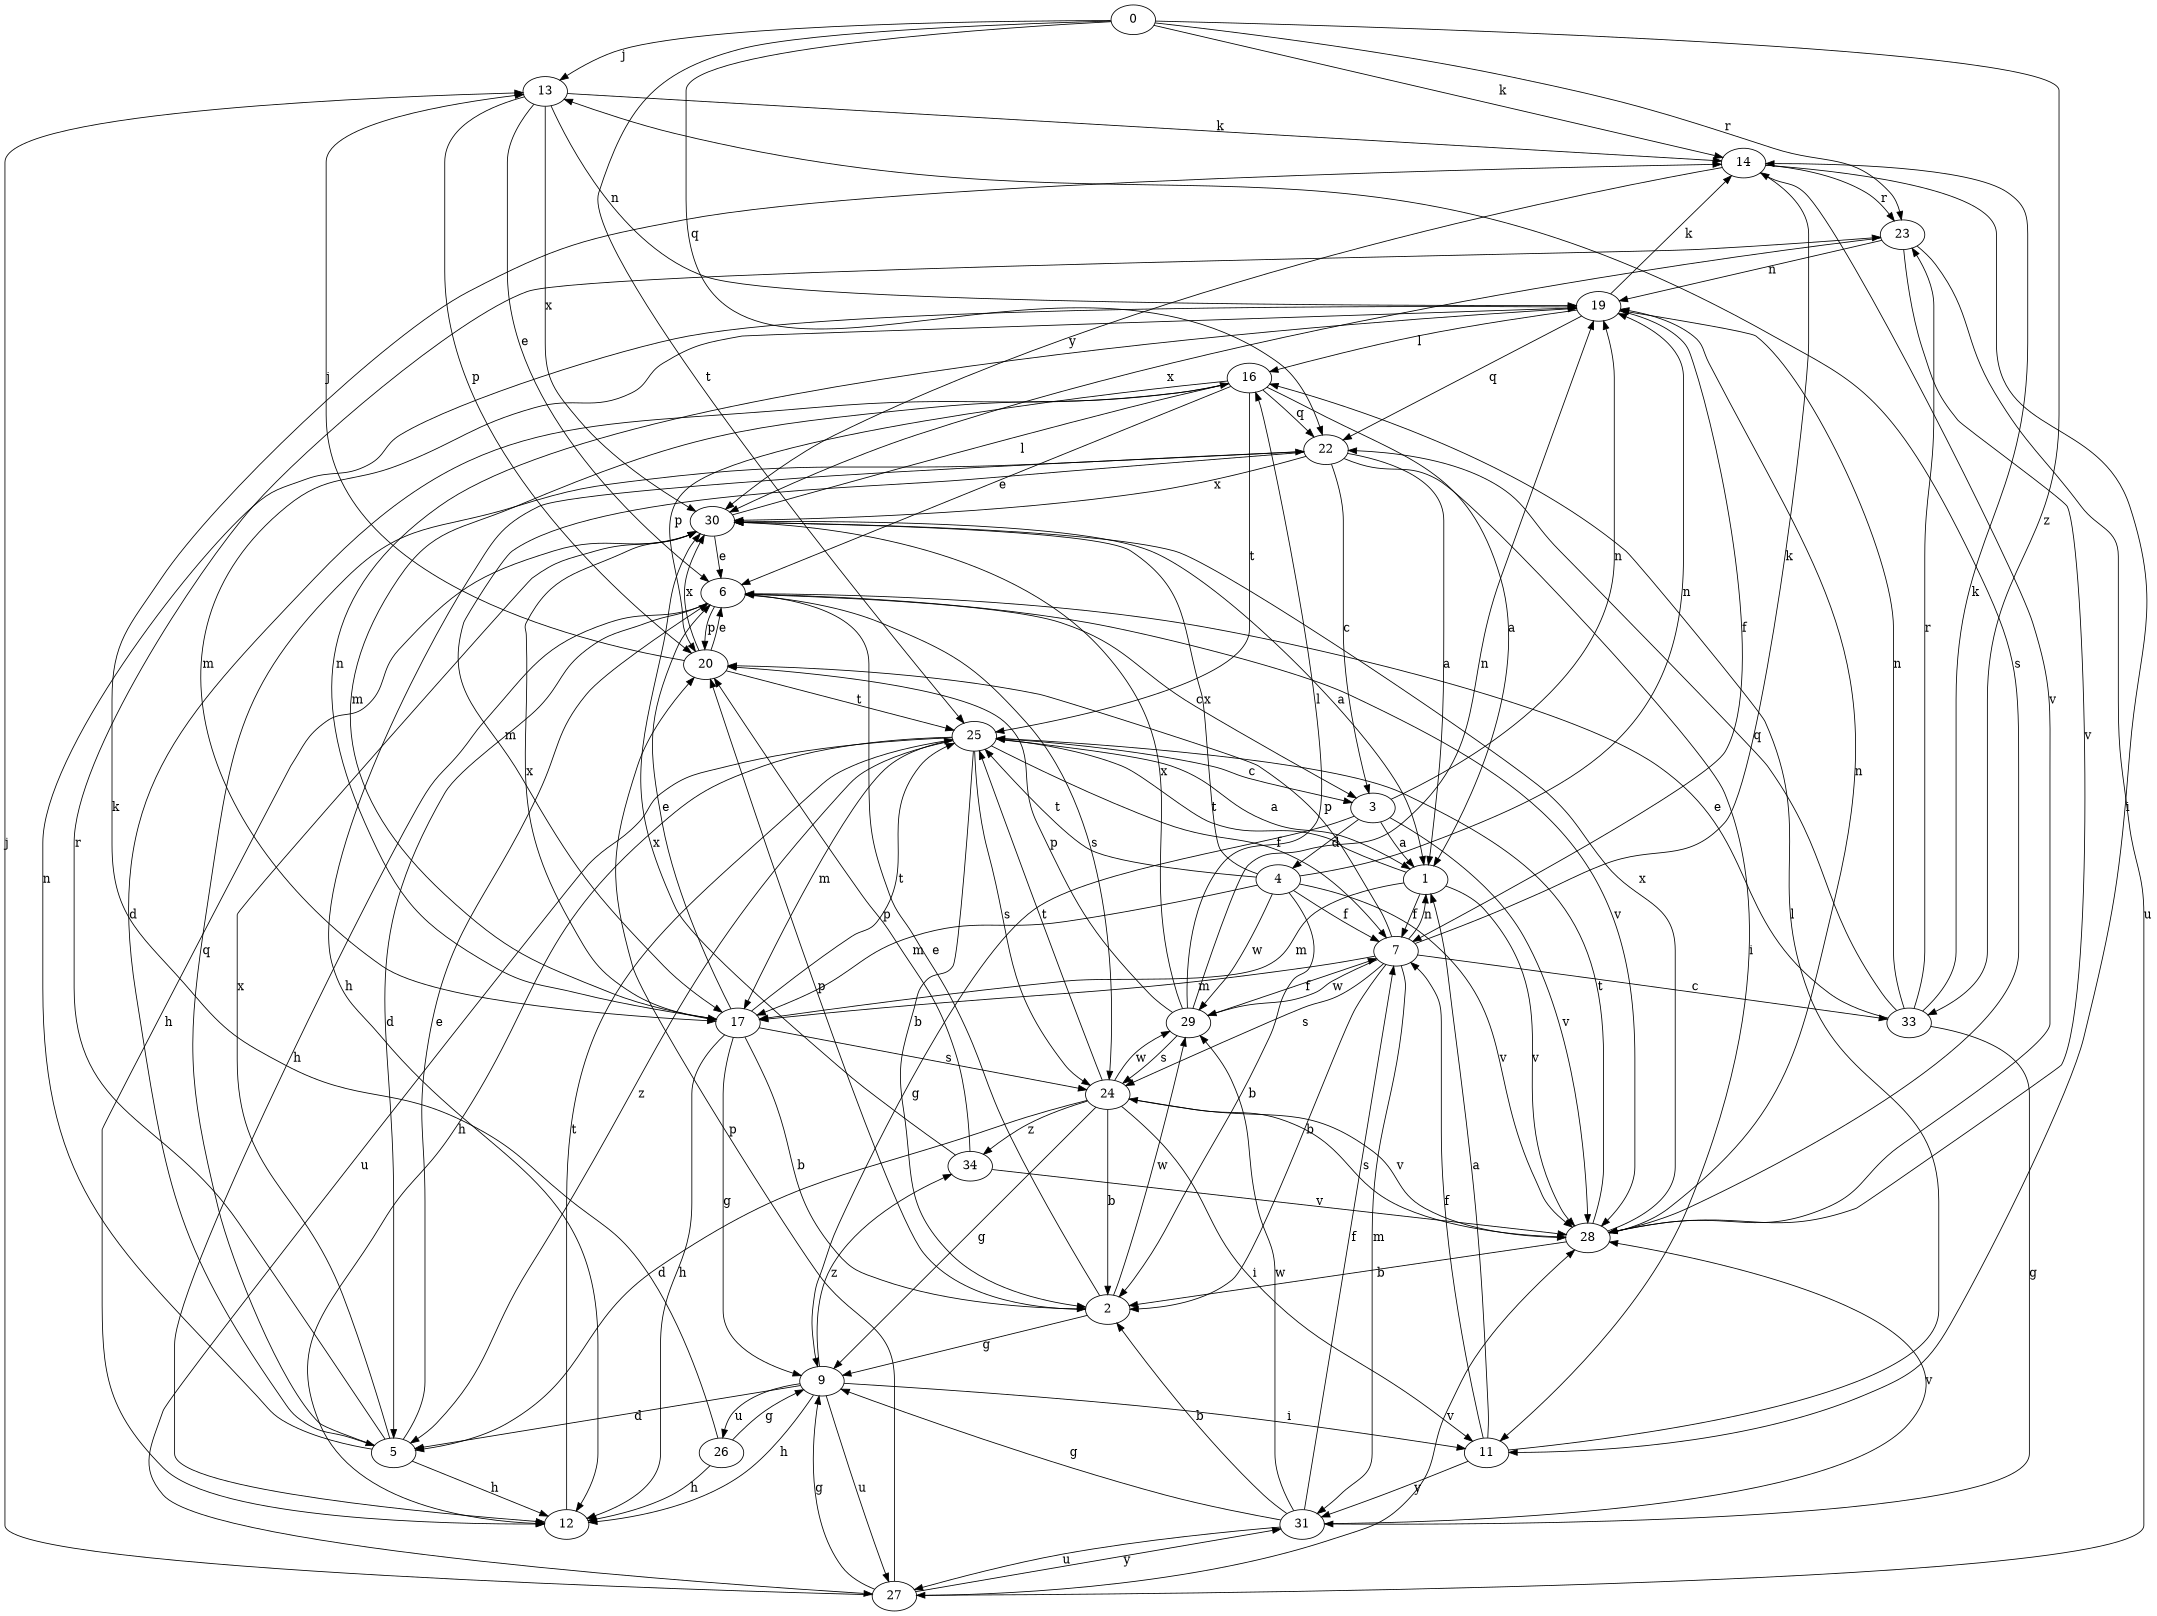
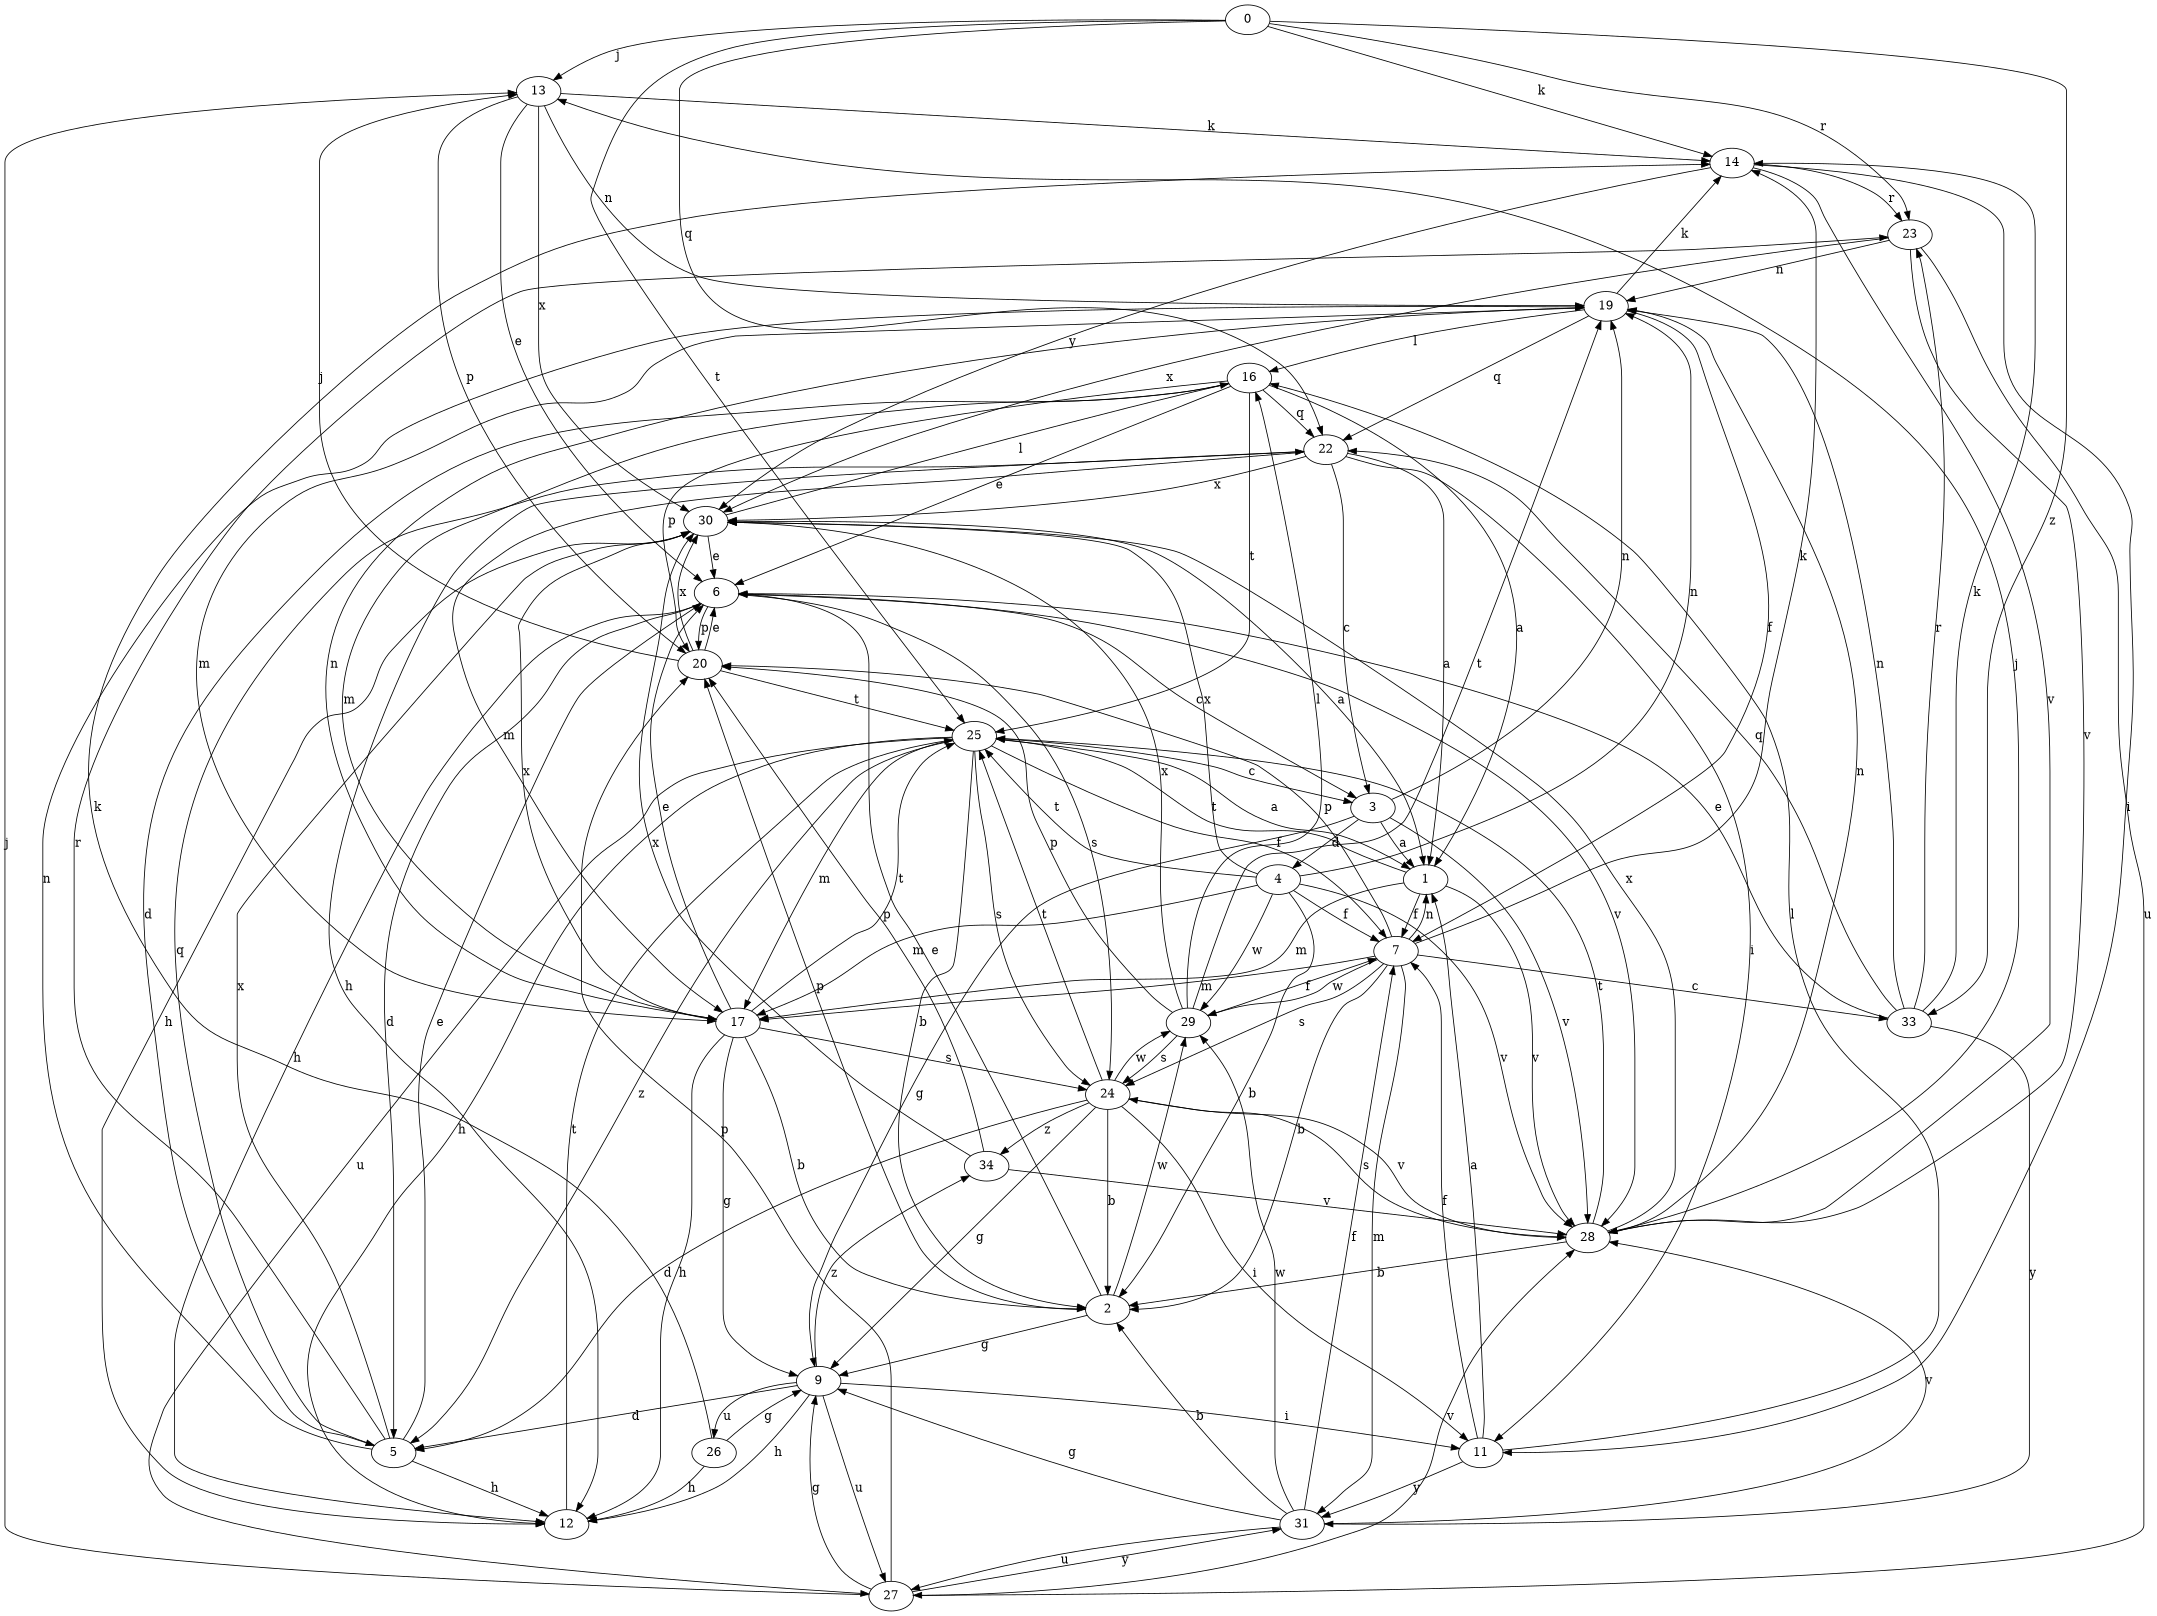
edge "29" -> "19": label "n" -> "t"
edge "28" -> "13": label "s" -> "j"
edge "33" -> "31": label "g" -> "y"
